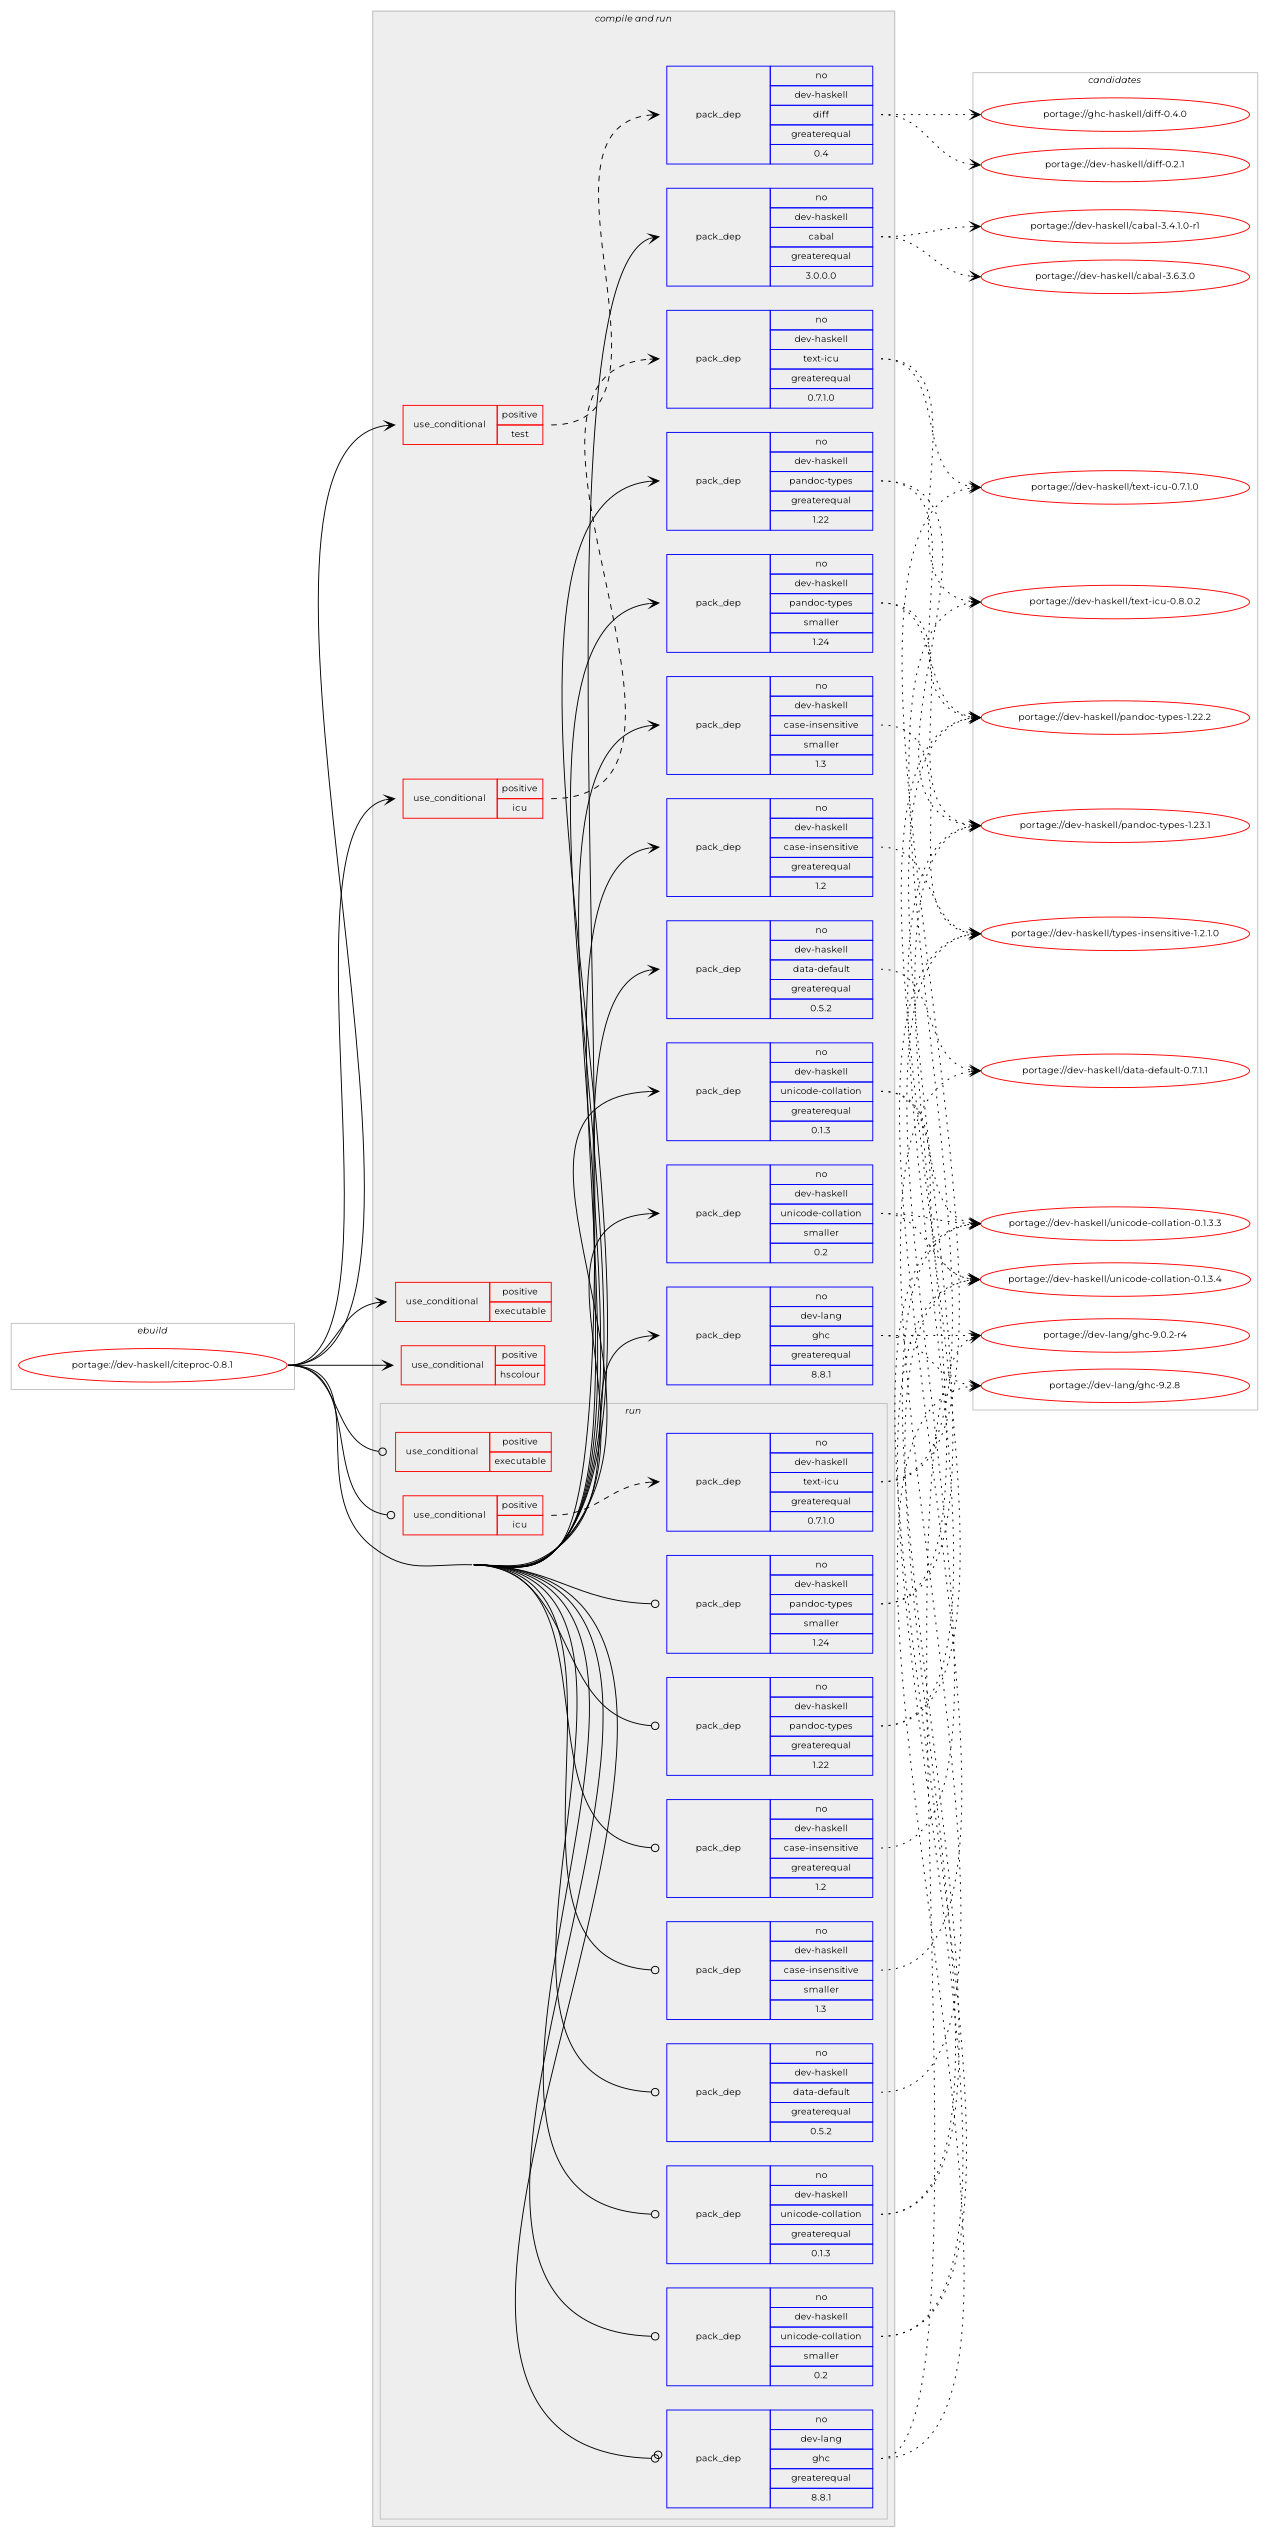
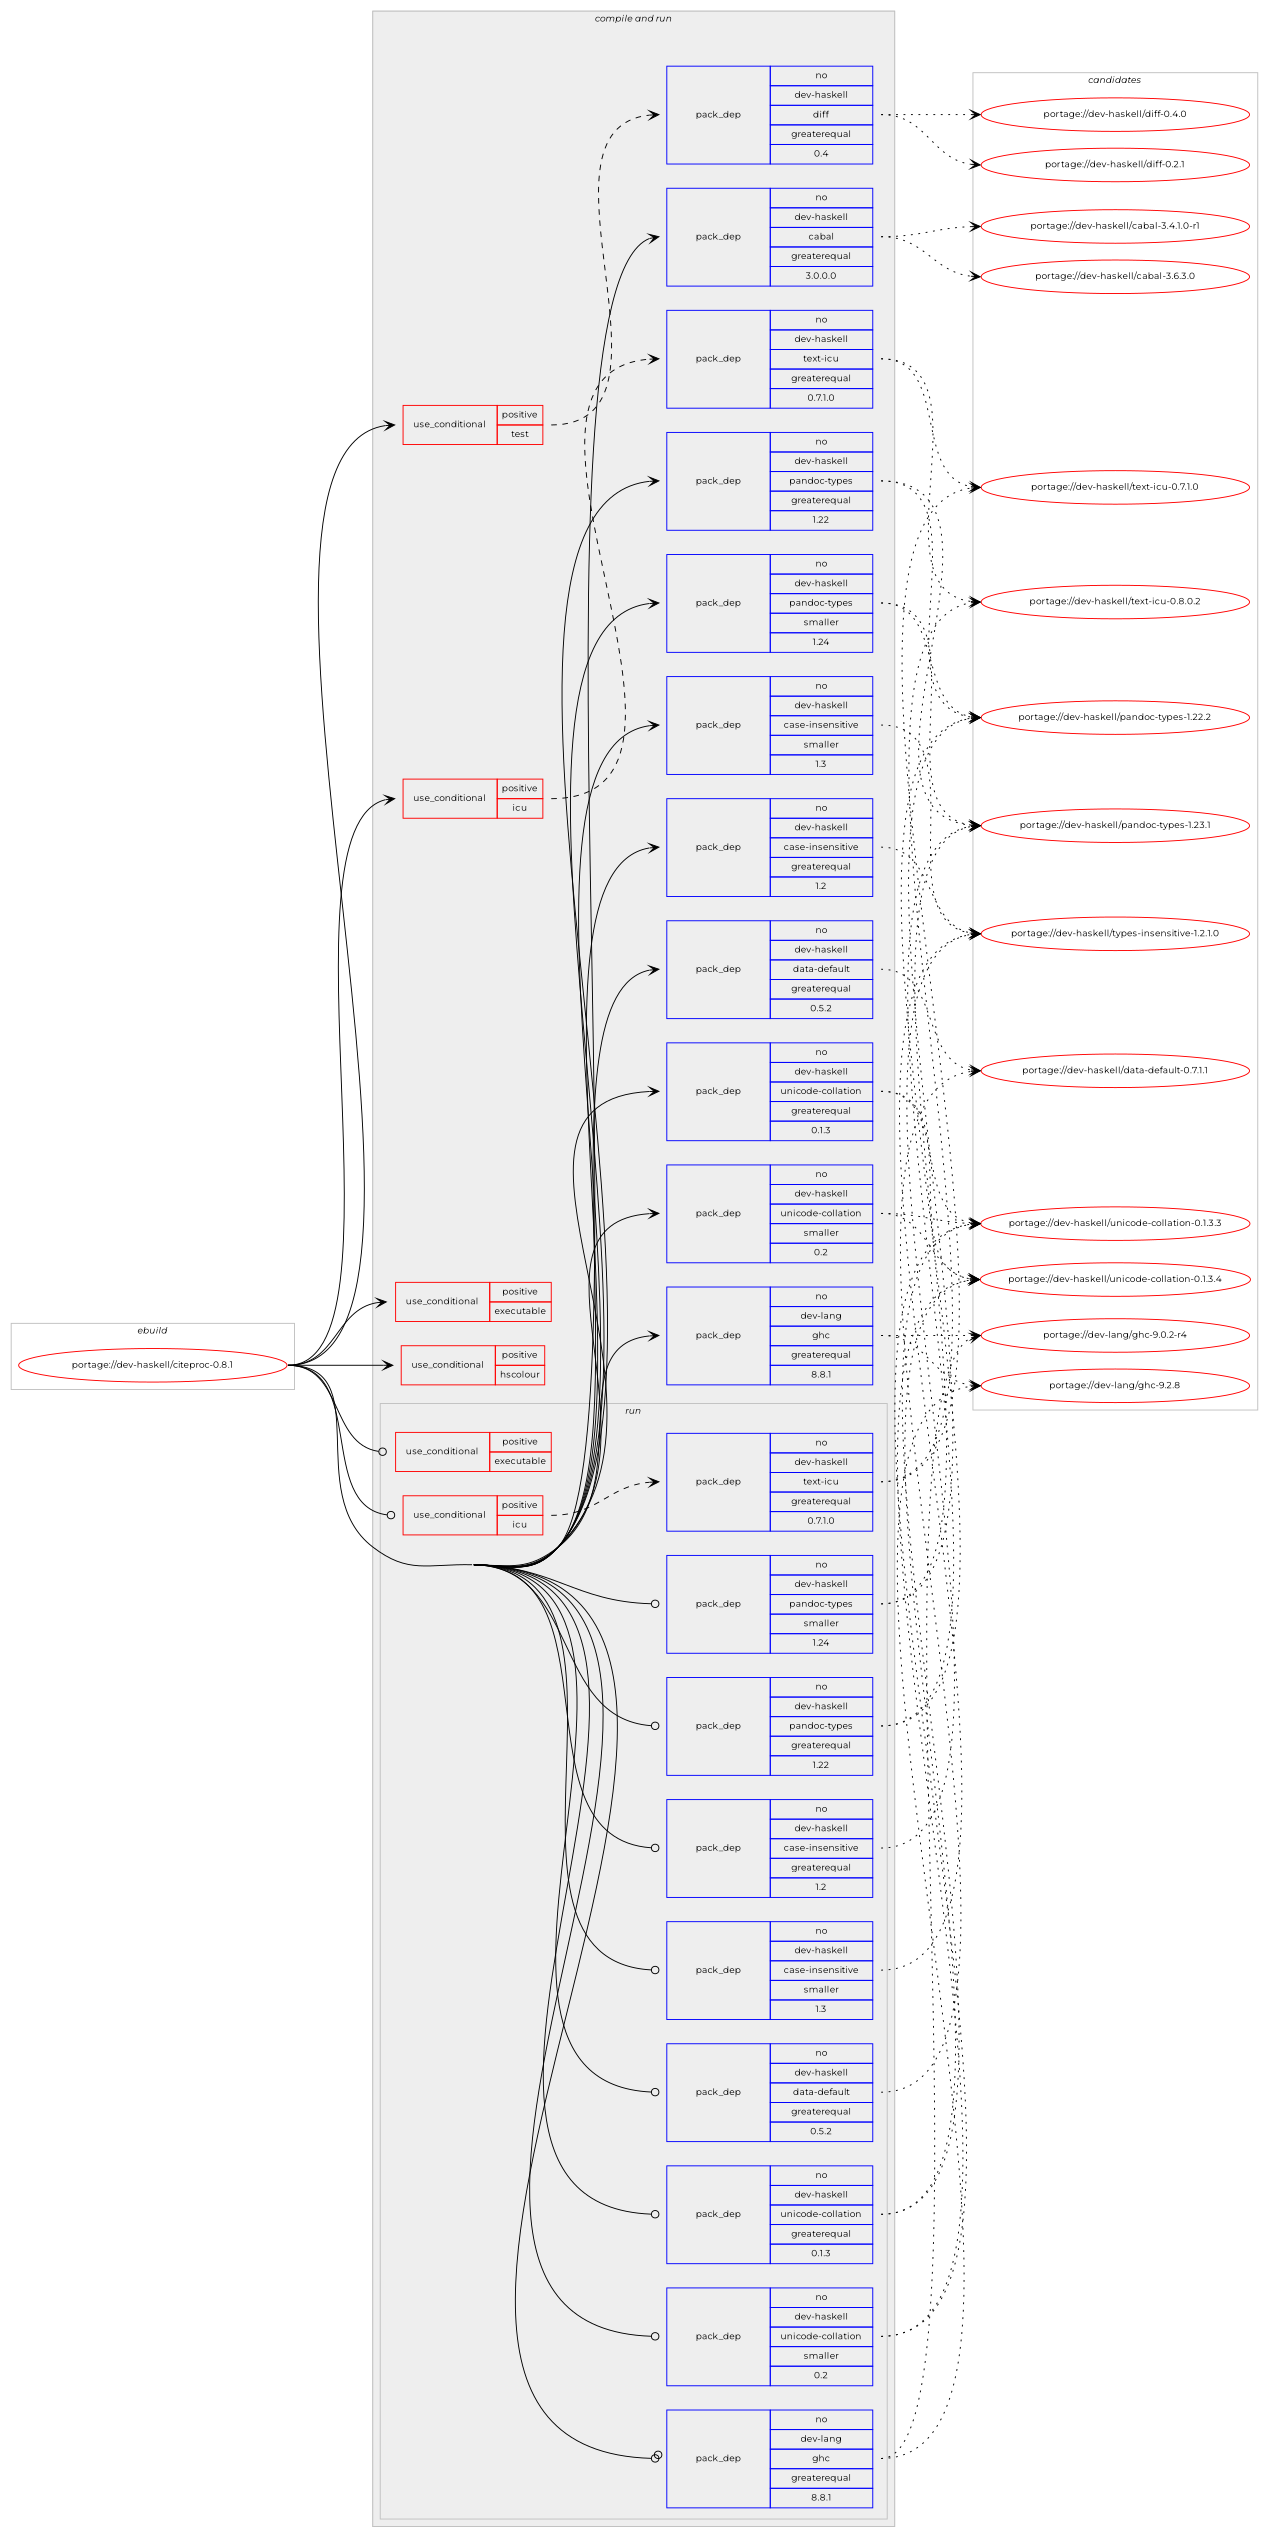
node "portage://ghc-haskell/diff-0.4.0": label "portage://ghc-haskell/diff-0.4.0" -> "portage://dev-haskell/diff-0.4.0"
